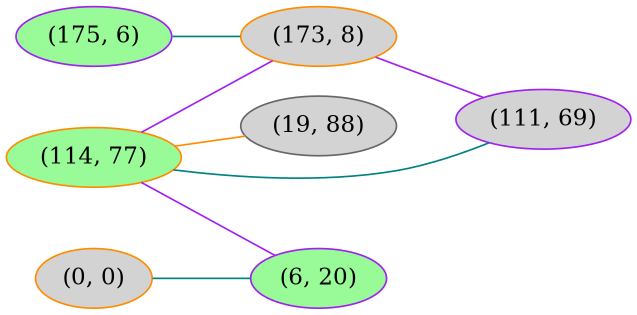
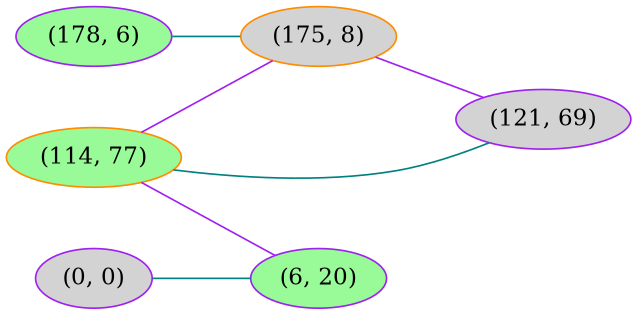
node "(175, 6)": label "(175, 6)" -> "(178, 6)"
node "(173, 8)": label "(173, 8)" -> "(175, 8)"
node "(111, 69)": label "(111, 69)" -> "(121, 69)"
node "(19, 88)": removed
node "(0, 0)": color darkorange -> purple
